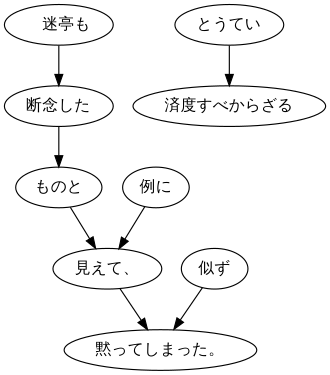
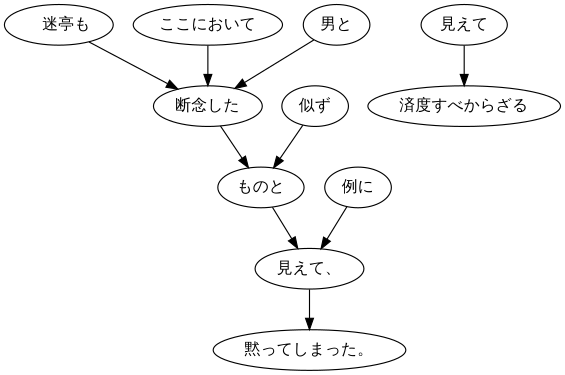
node "ここにおいて": added
node "とうてい": label "とうてい" -> "見えて"
node "男と": added
edge "似ず" -> "黙ってしまった。": now "似ず" -> "ものと"
